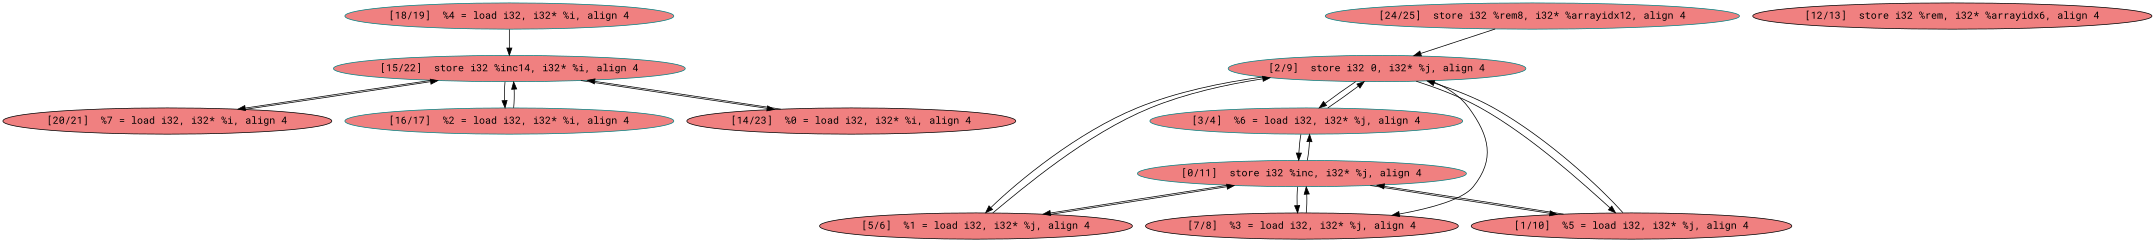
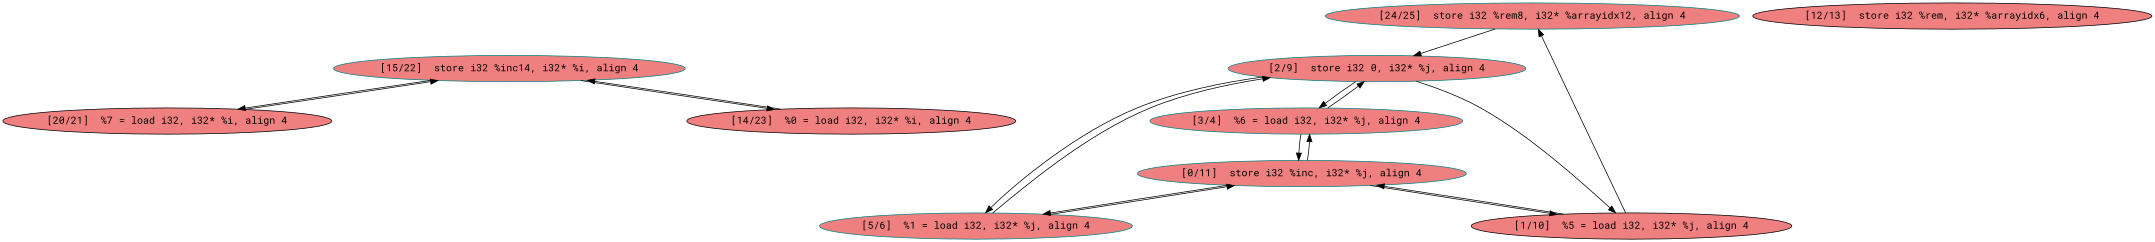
node "[18/19]  %4 = load i32, i32* %i, align 4": removed
node "[16/17]  %2 = load i32, i32* %i, align 4": removed
edge "[1/10]  %5 = load i32, i32* %j, align 4" -> "[2/9]  store i32 0, i32* %j, align 4": now "[1/10]  %5 = load i32, i32* %j, align 4" -> "[24/25]  store i32 %rem8, i32* %arrayidx12, align 4"
node "[5/6]  %1 = load i32, i32* %j, align 4": color black -> teal
node "[7/8]  %3 = load i32, i32* %j, align 4": removed
